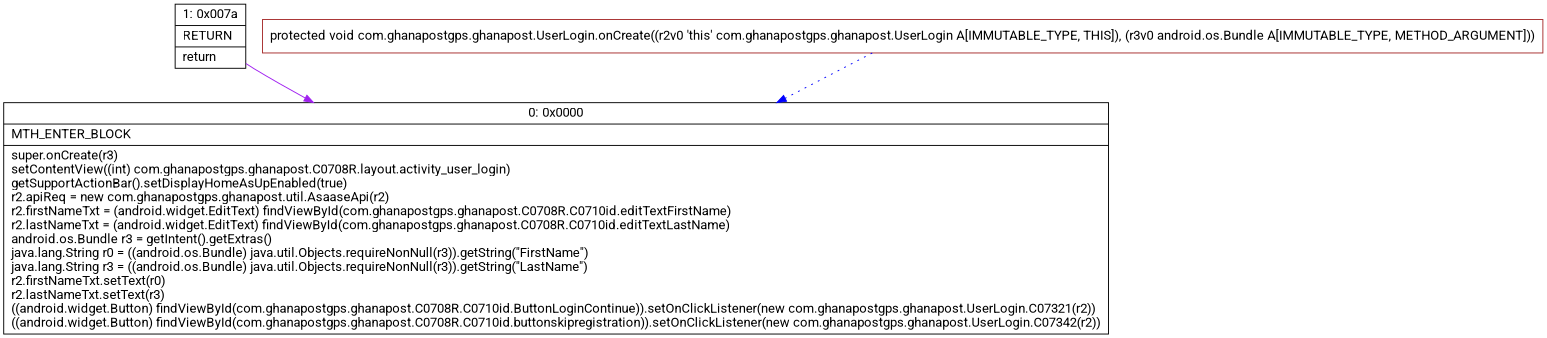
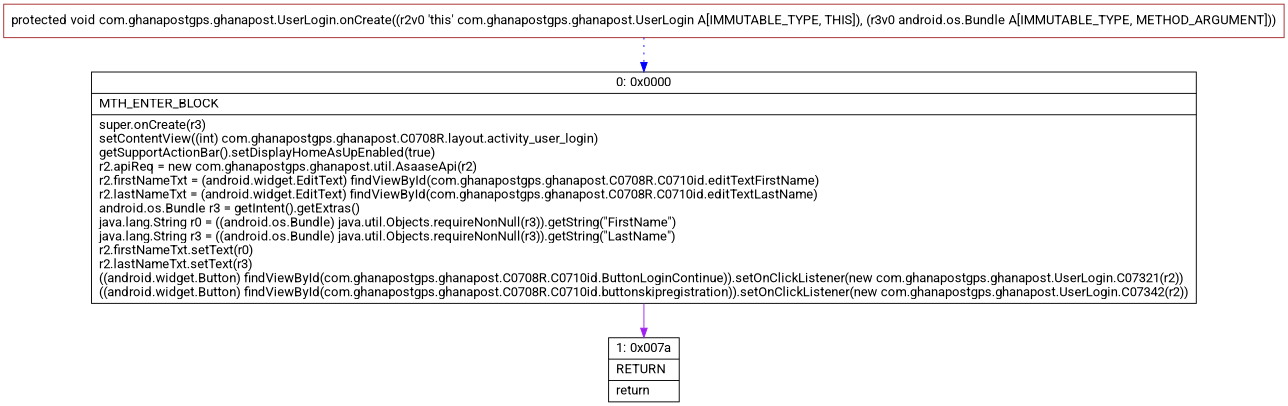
edge "1: 0x007a" -> "0: 0x0000": reversed
